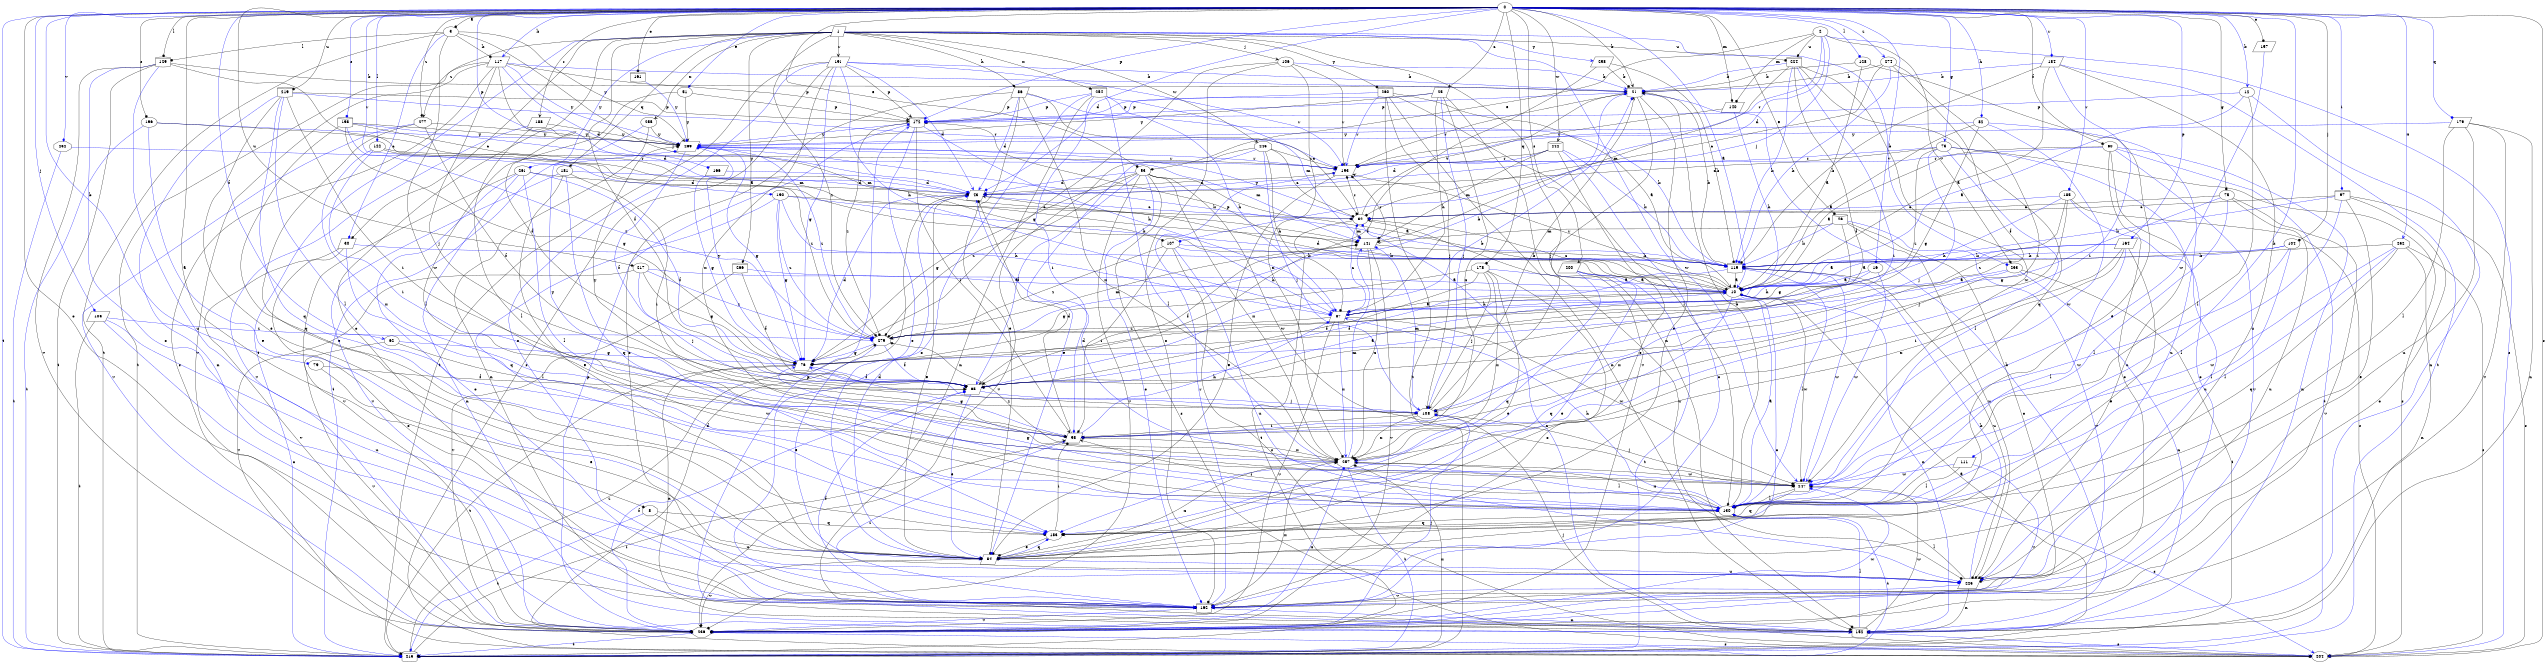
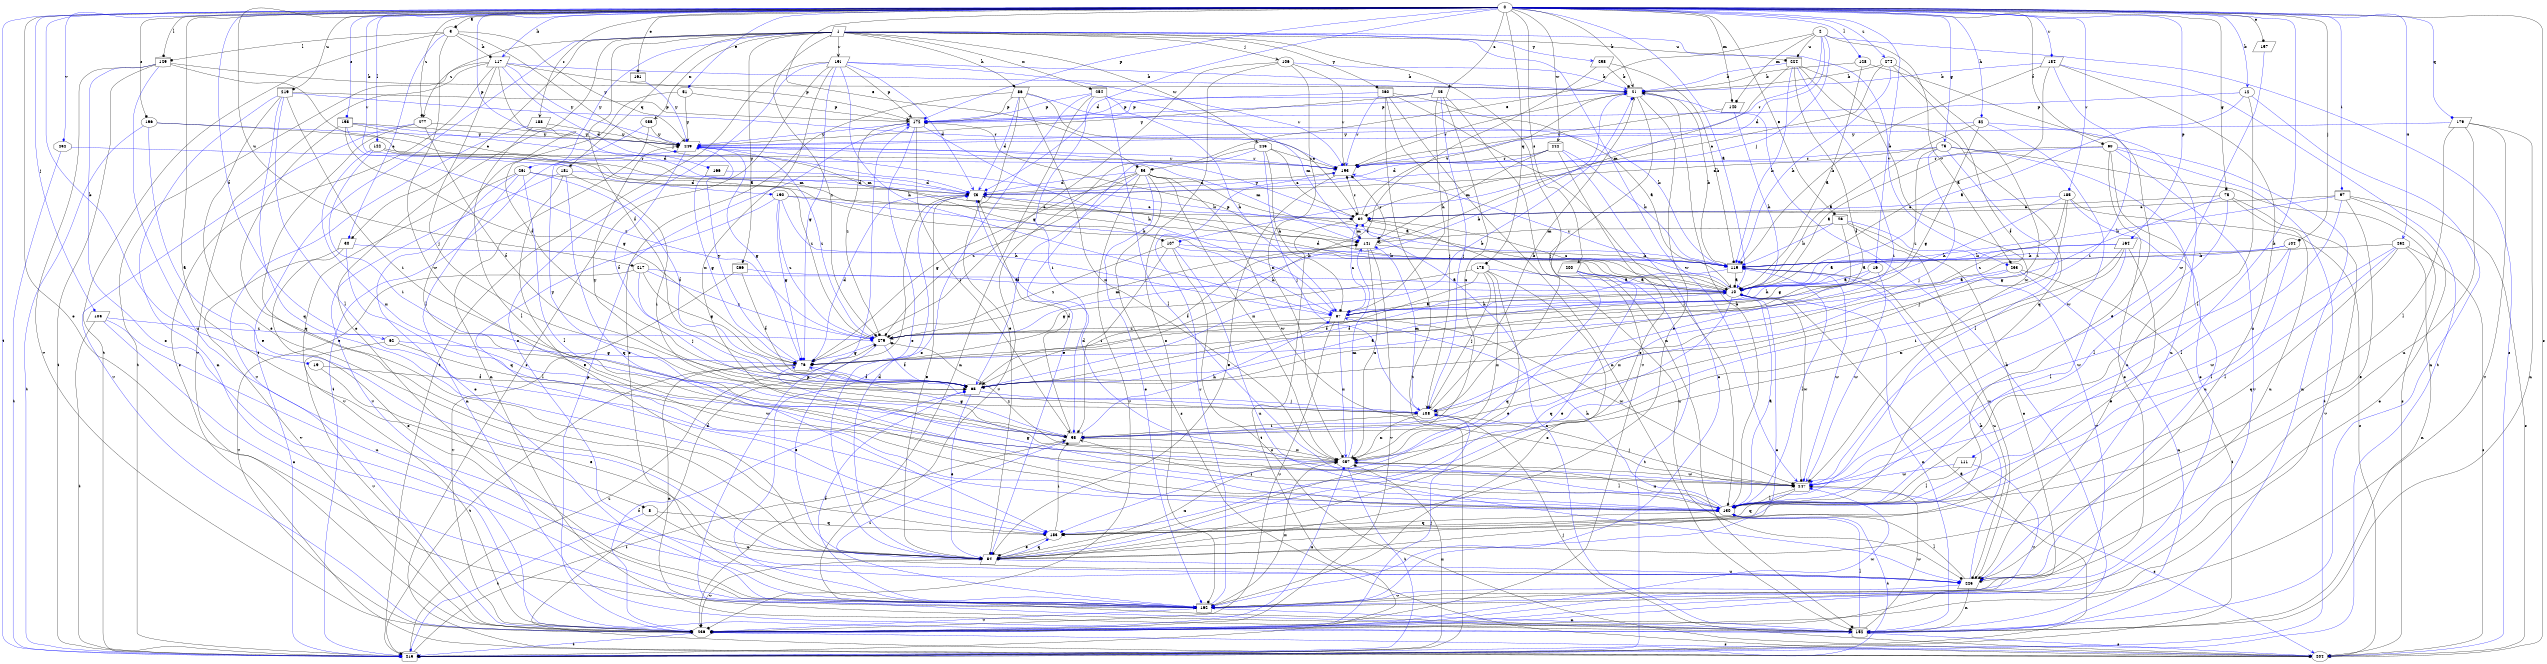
node "269": label "269" -> "249"
edge "10" -> "193": color black -> blue
node "79": label "79" -> "19"
